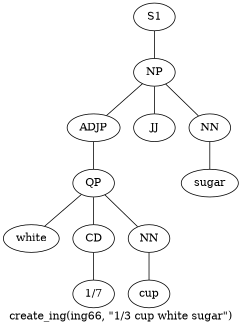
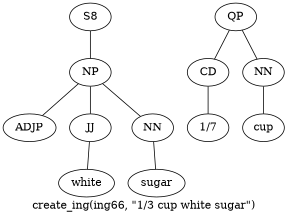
node "S1": label "S1" -> "S8"
edge "ADJP" -- "QP": removed
edge "QP" -- "white": now "JJ" -- "white"
